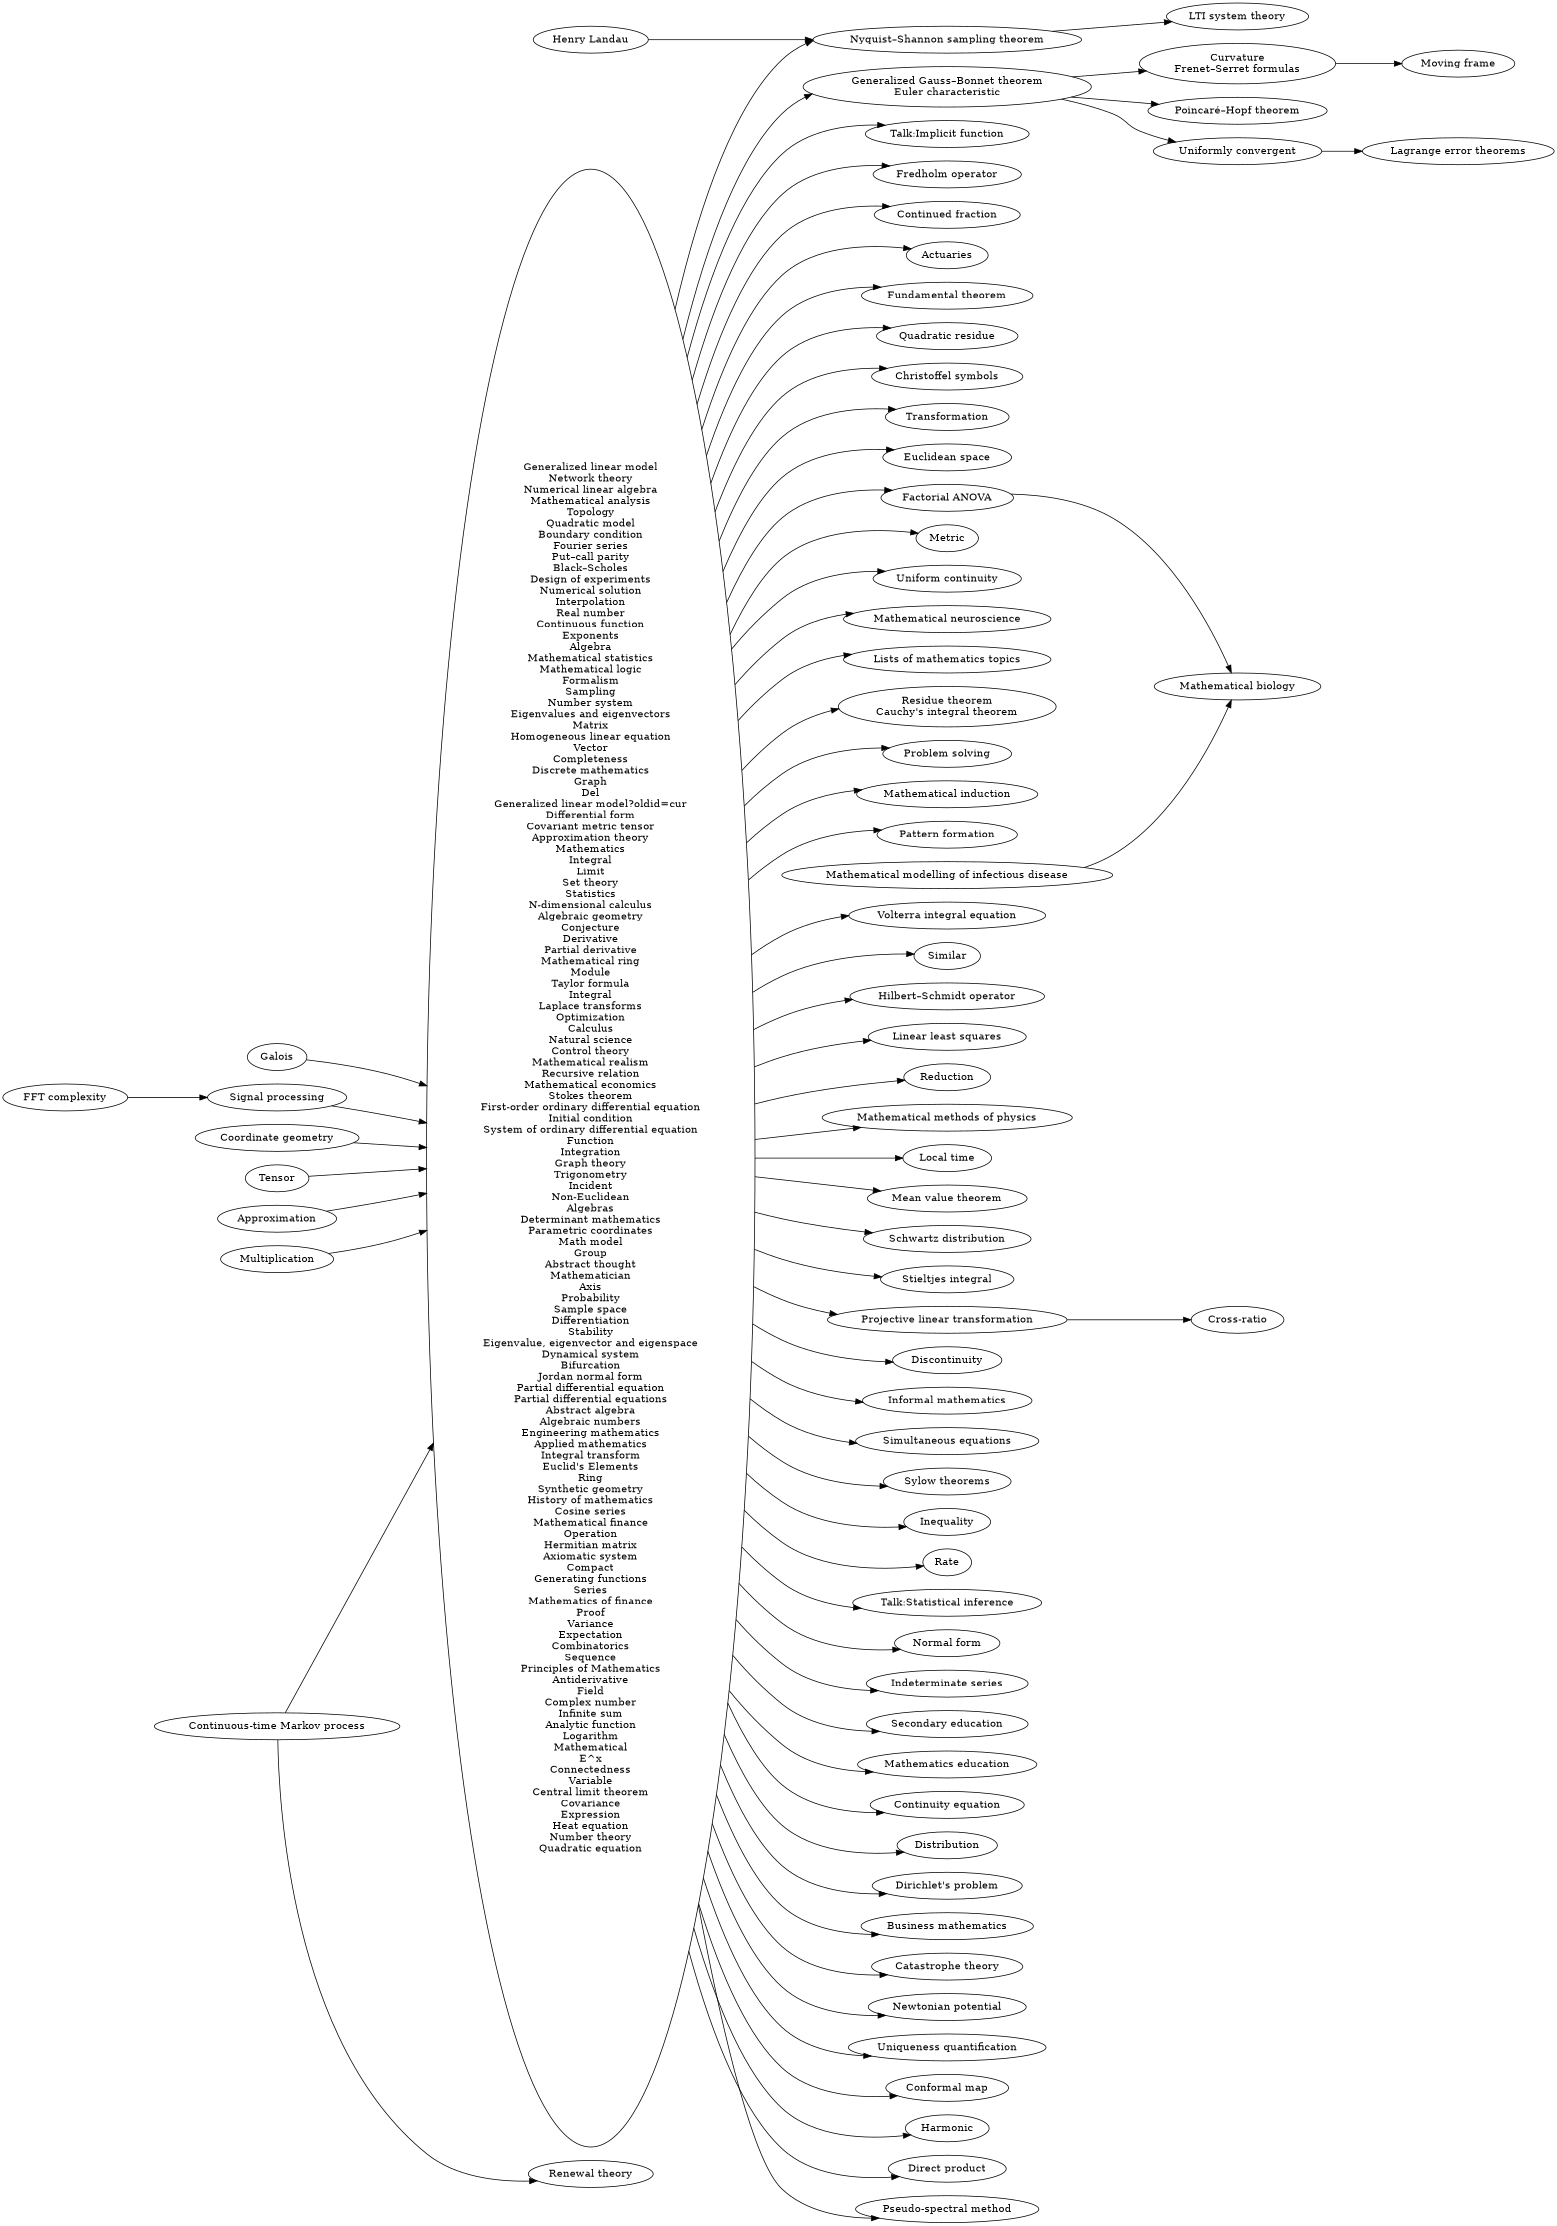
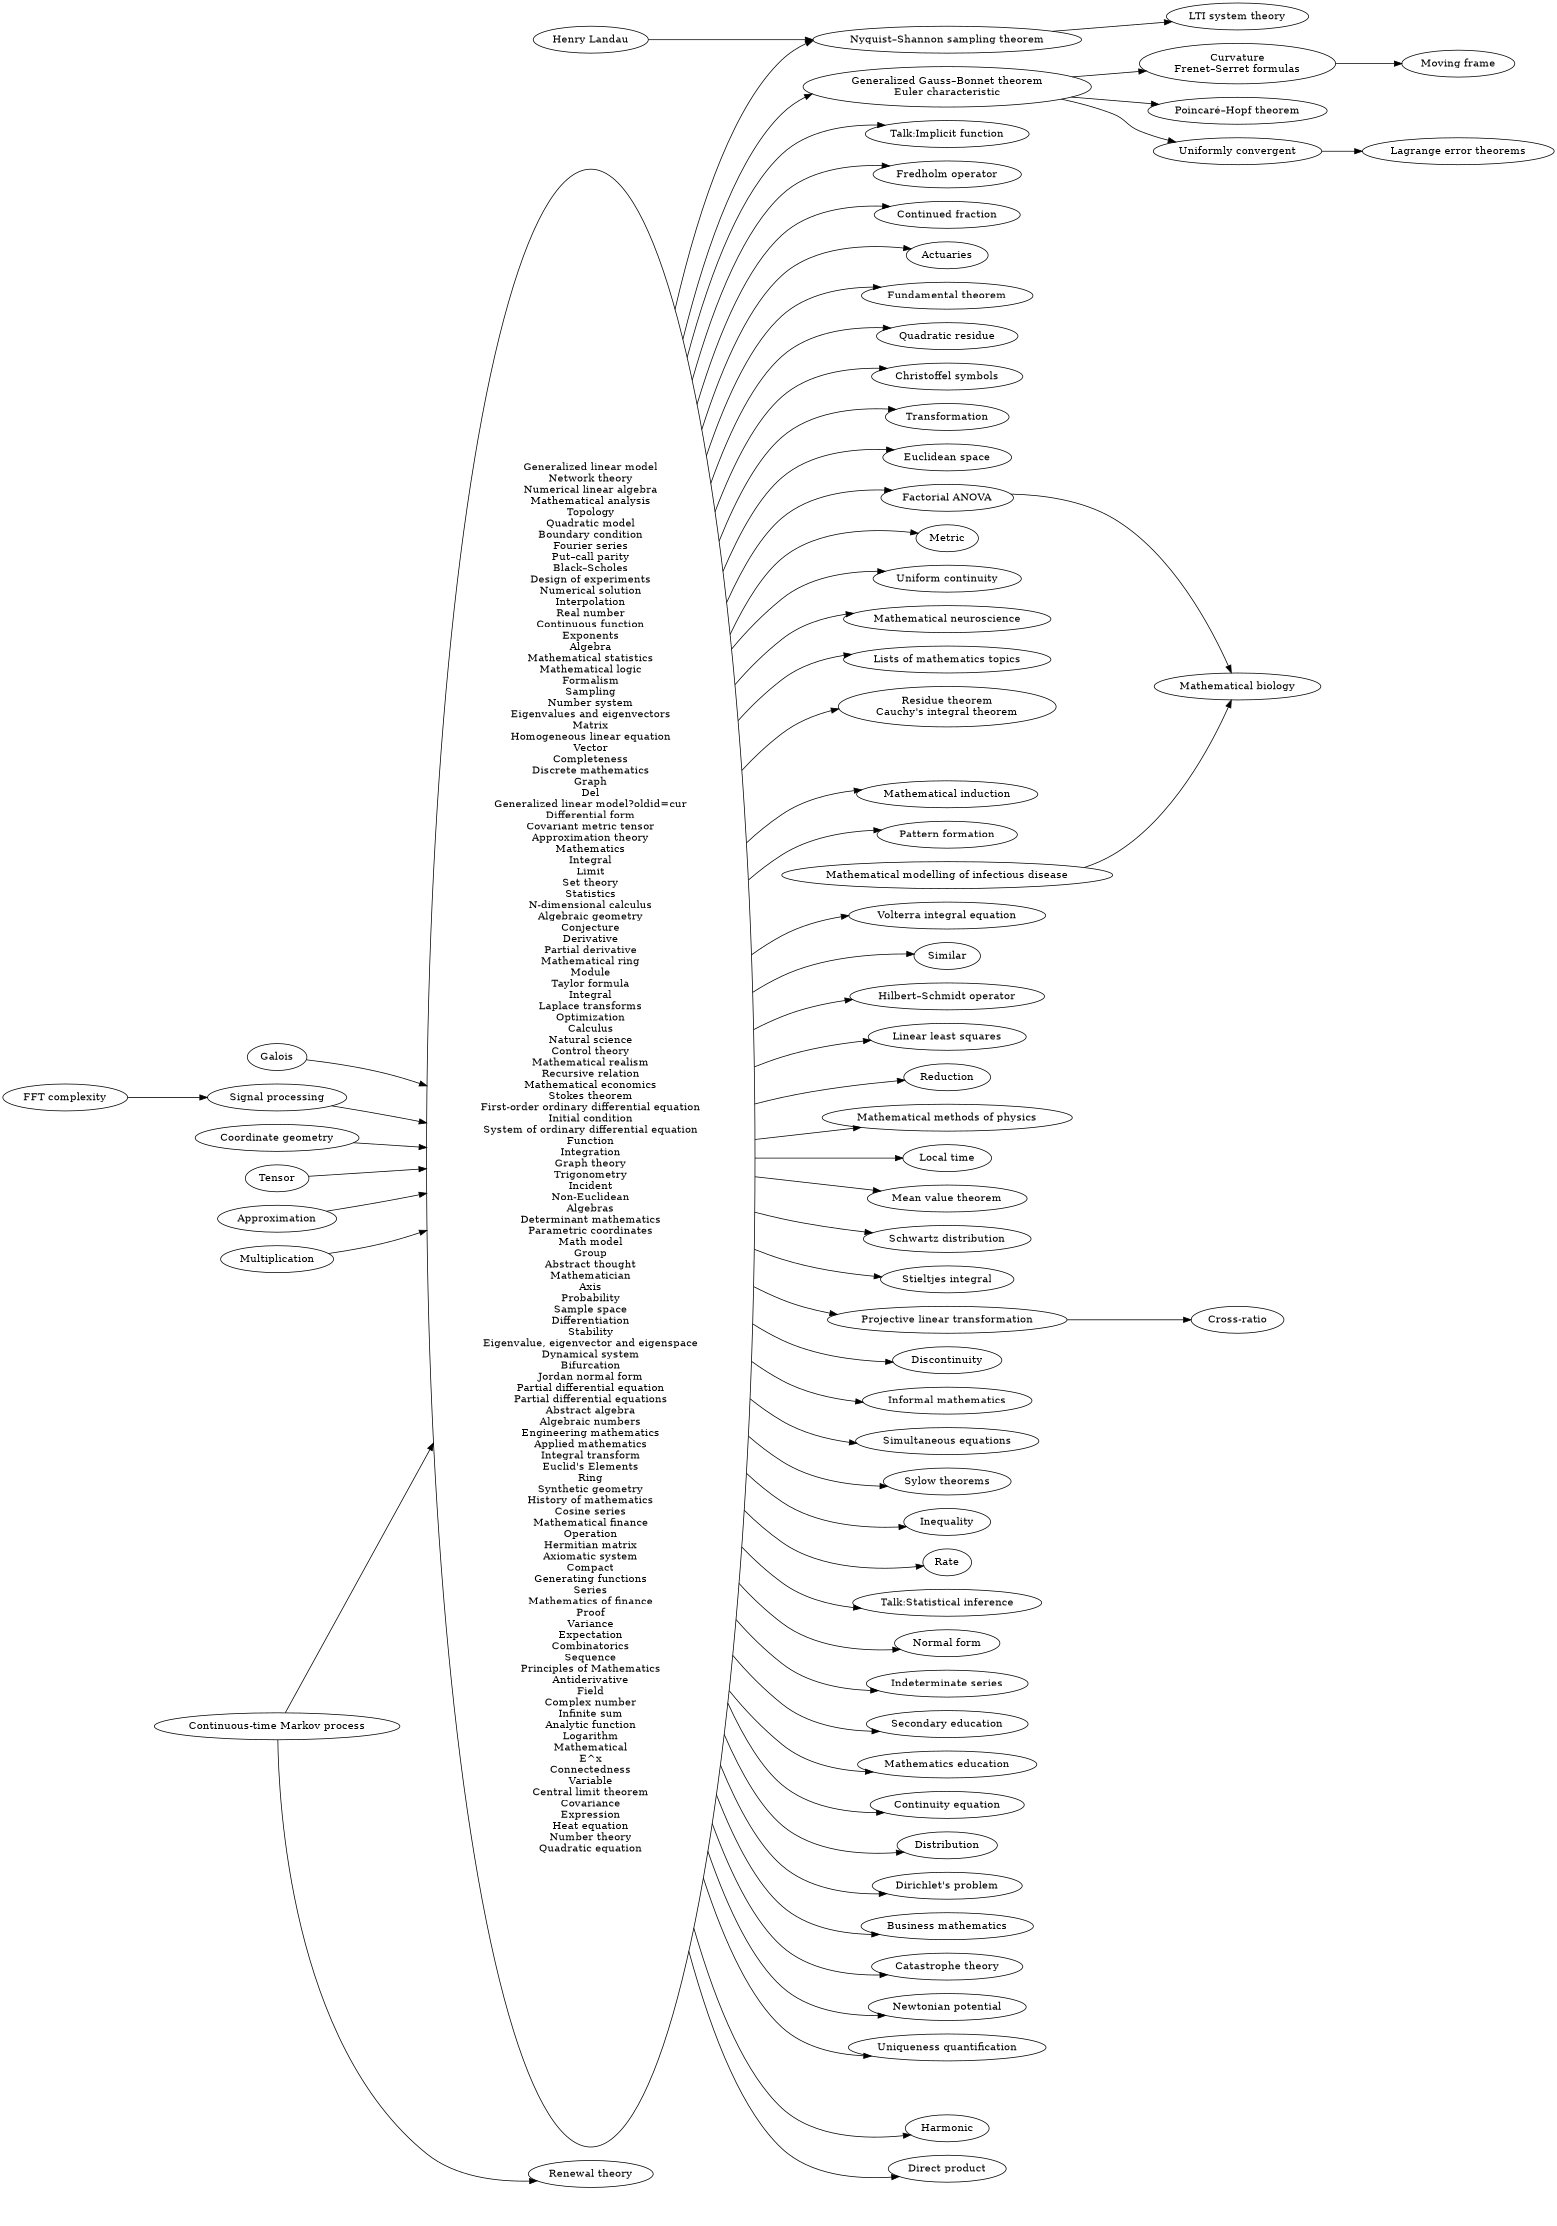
node "Problem solving": removed
node "Conformal map": removed
node "Pseudo-spectral method": removed
